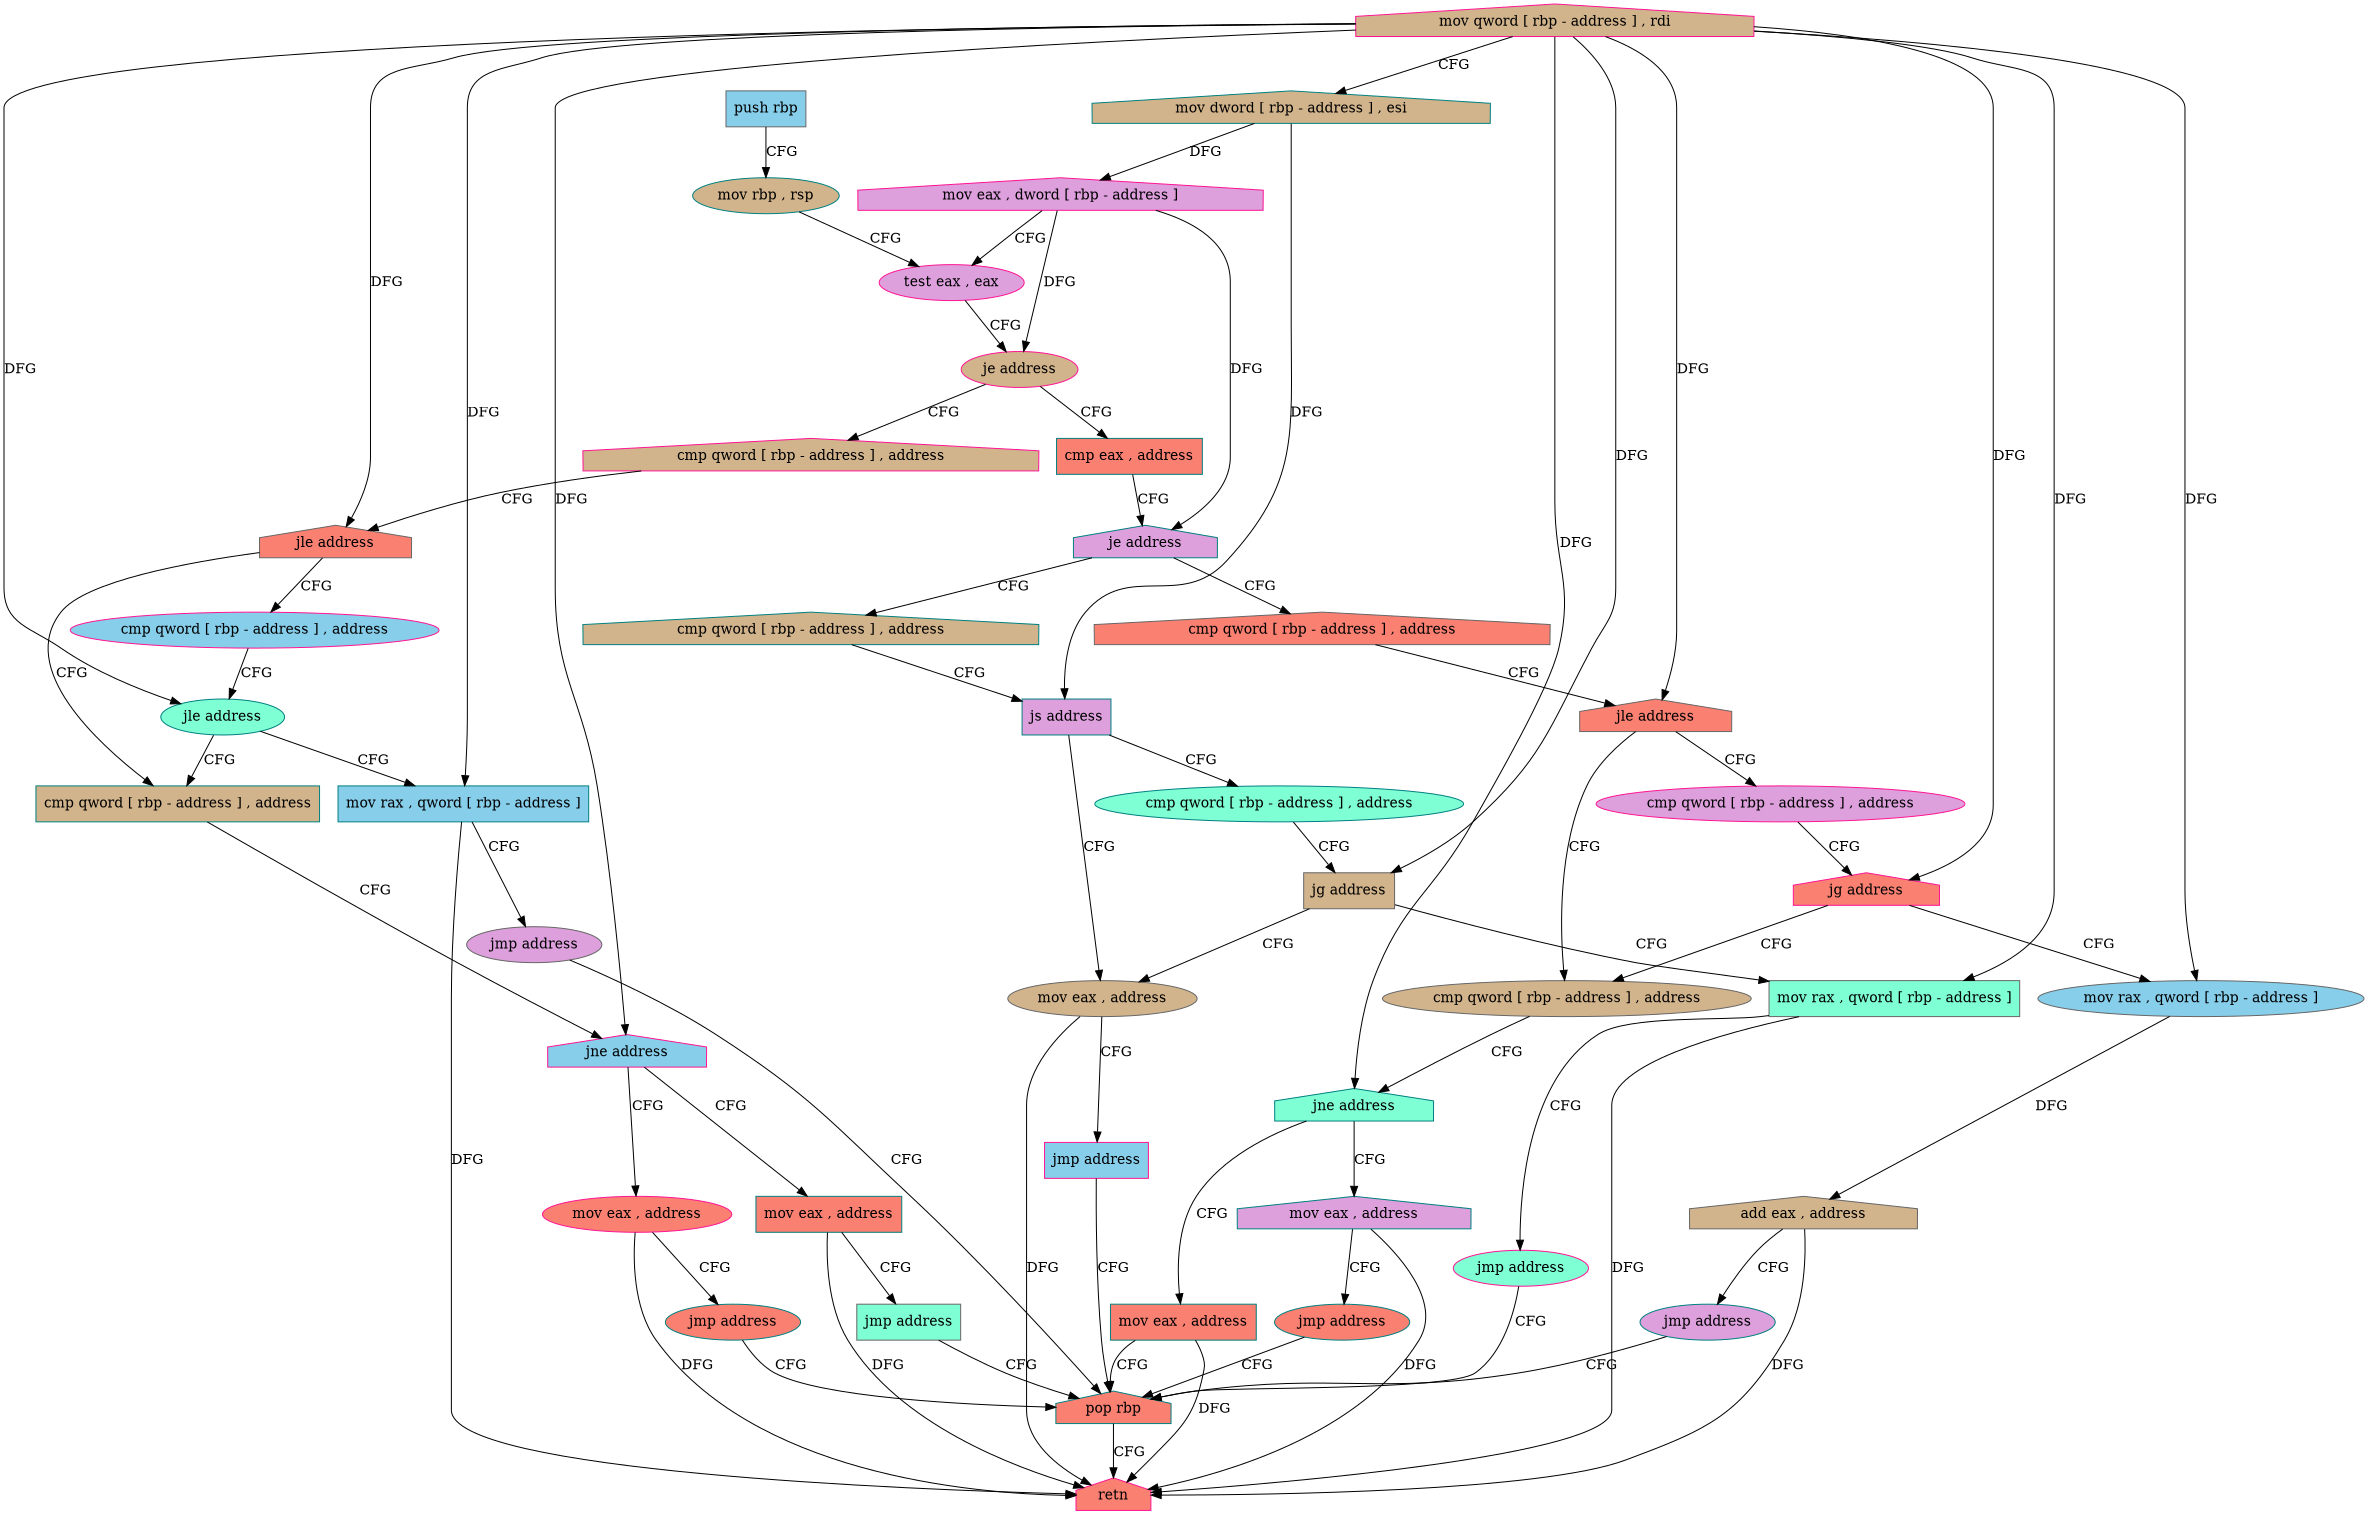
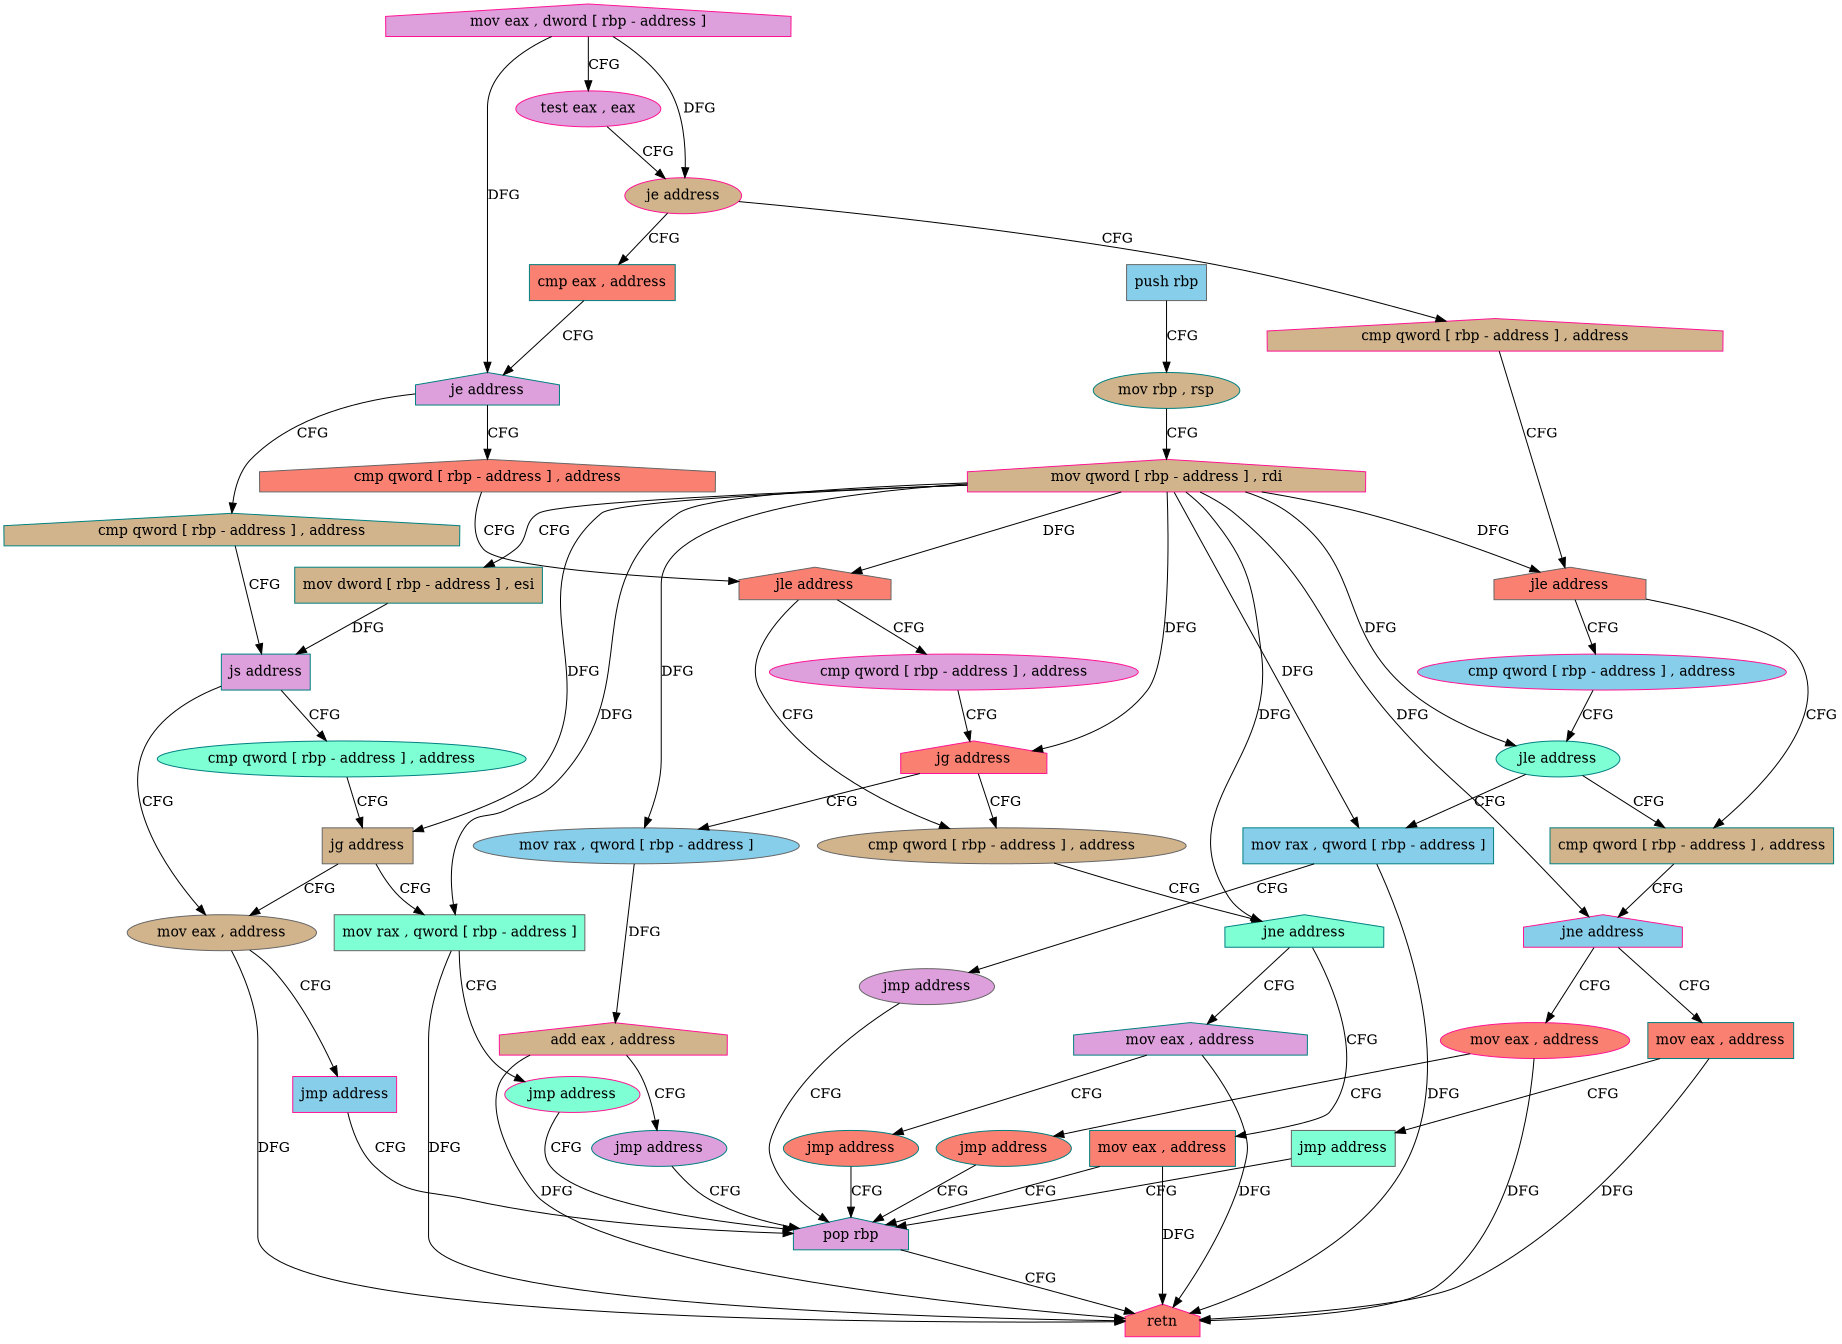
node "mov dword [ rbp - address ] , esi": shape house -> box
edge "mov dword [ rbp - address ] , esi" -> "mov eax , dword [ rbp - address ]": removed, label "DFG"
edge "mov rbp , rsp" -> "test eax , eax": now "mov rbp , rsp" -> "mov qword [ rbp - address ] , rdi"
node "add eax , address": color gray40 -> deeppink
node "pop rbp": fillcolor salmon -> plum
